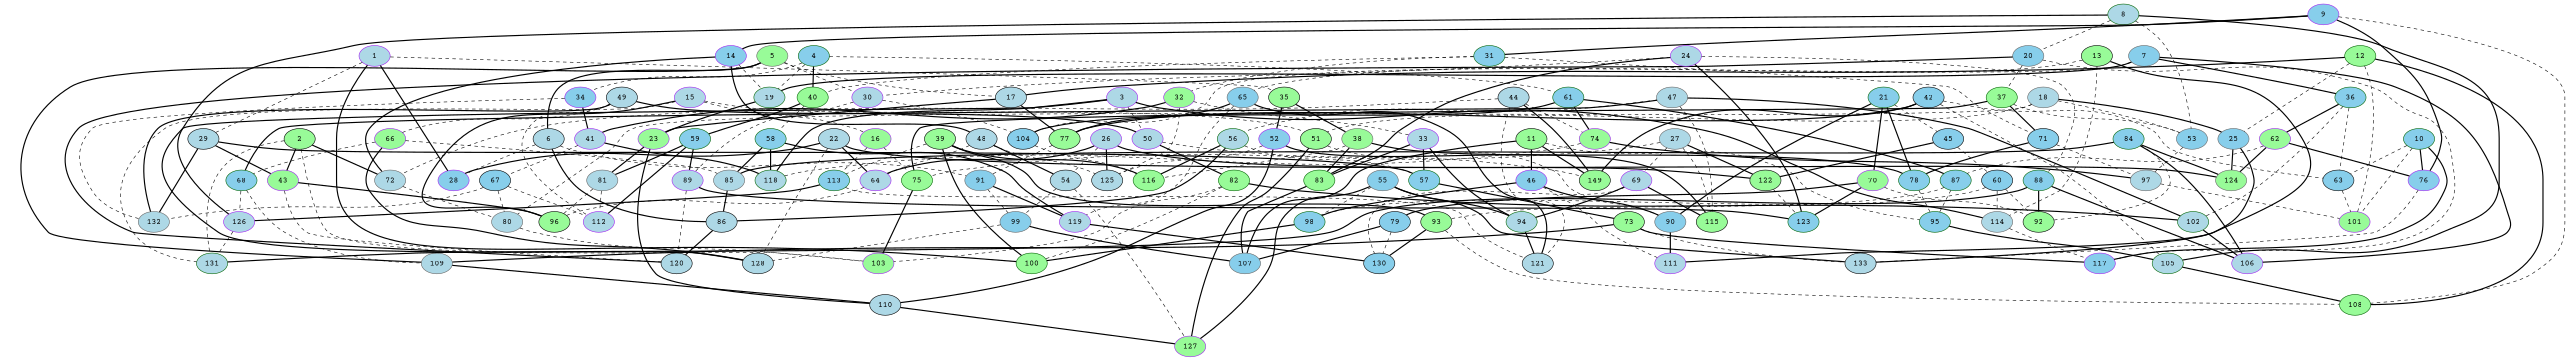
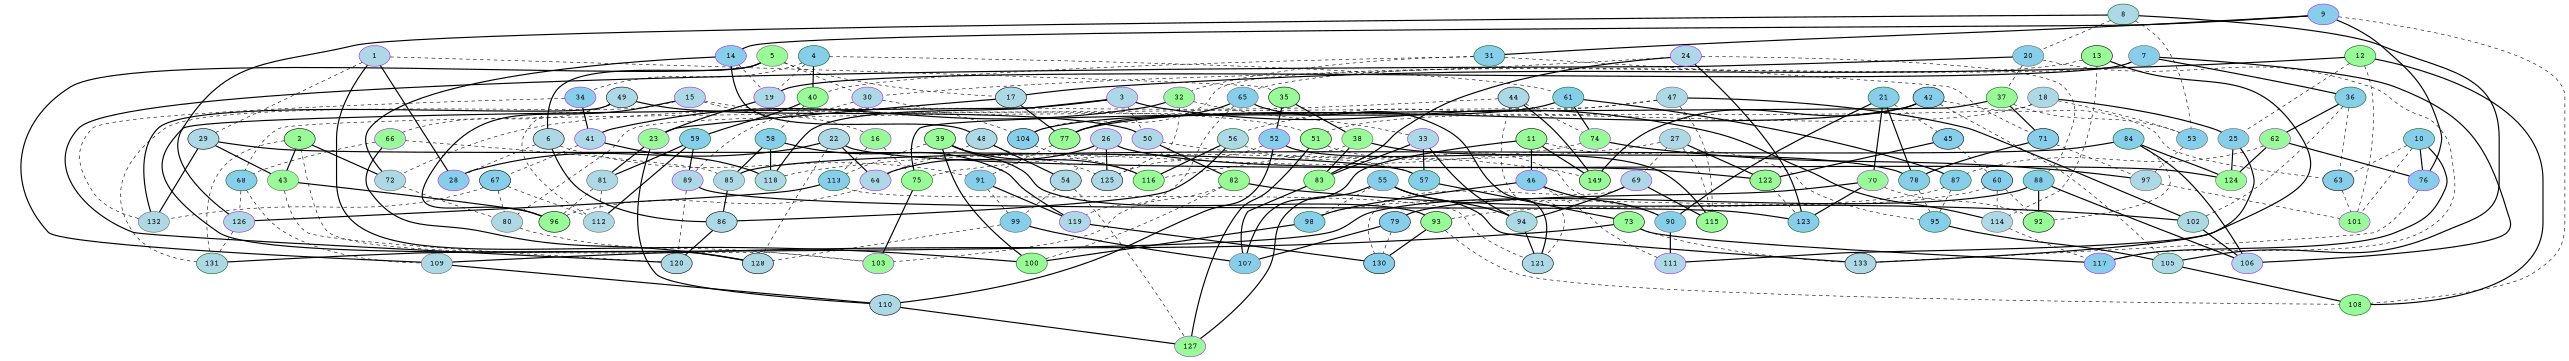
node "19": color darkgreen -> purple
edge "47" -- "68": style bold -> dashed
node "43": color purple -> gray40
node "112": color purple -> gray40
